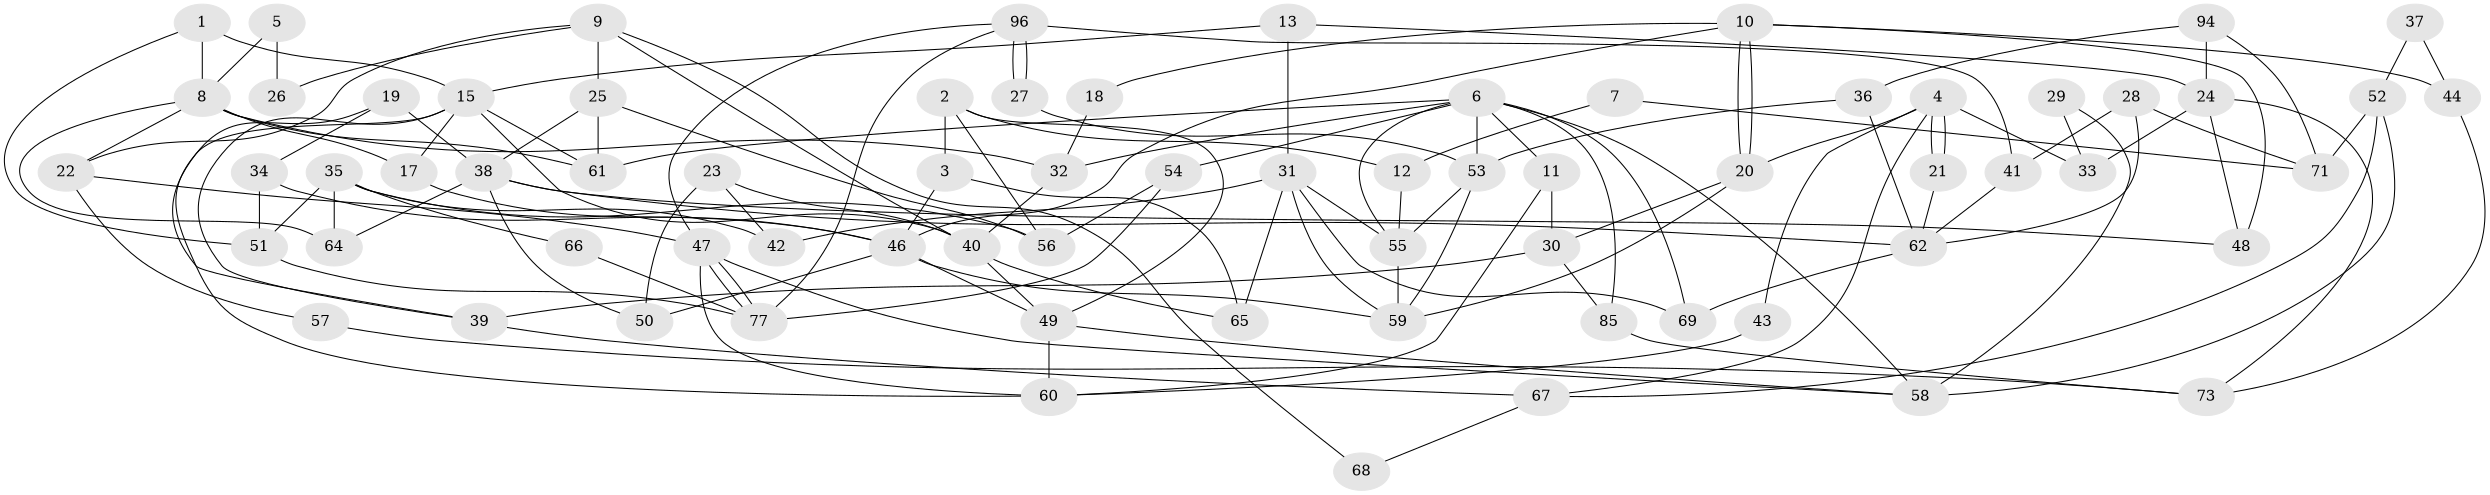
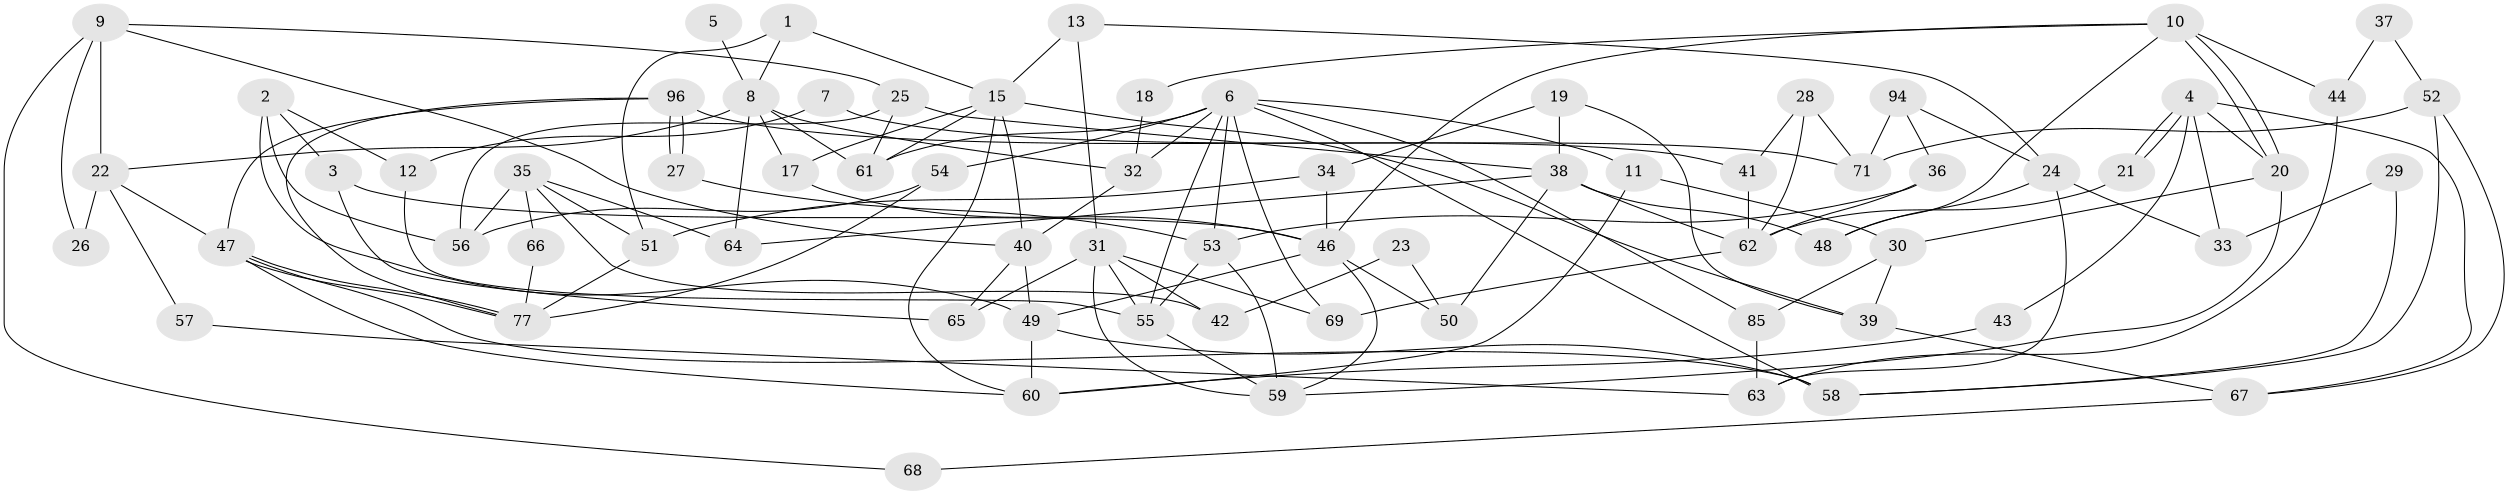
edge "5" -- "26": now "22" -- "26"
edge "23" -- "40": removed
node "73": label "73" -> "63"
